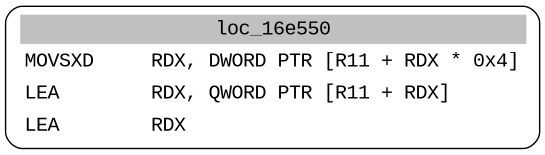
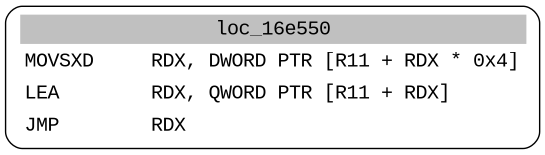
node "loc_16e550": text "LEA        RDX" -> "JMP        RDX"
